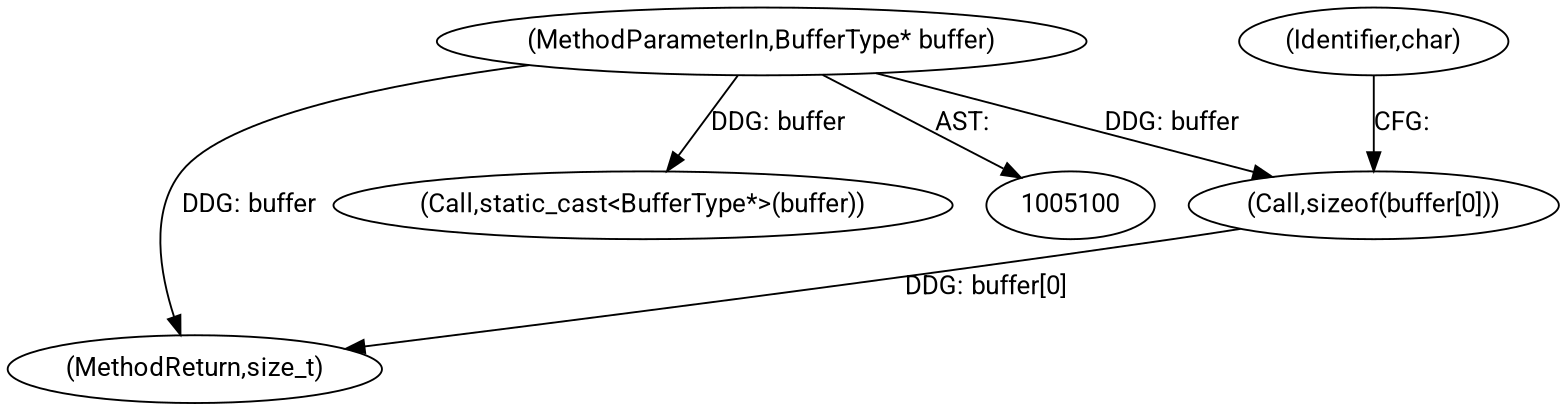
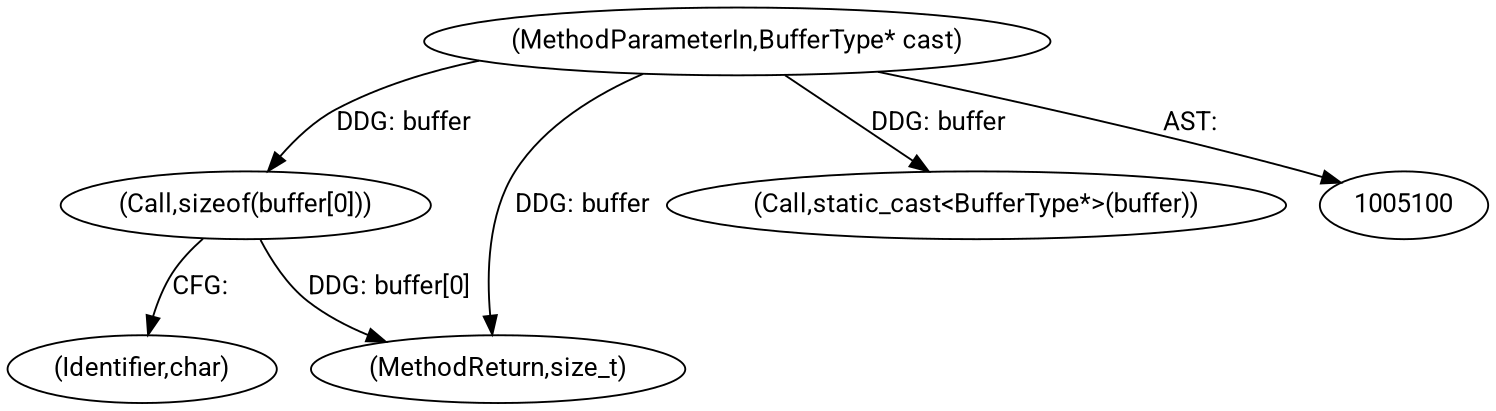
node "(MethodParameterIn,BufferType* buffer)": label "(MethodParameterIn,BufferType* buffer)" -> "(MethodParameterIn,BufferType* cast)"
edge "(Identifier,char)" -> "(Call,sizeof(buffer[0]))": reversed
